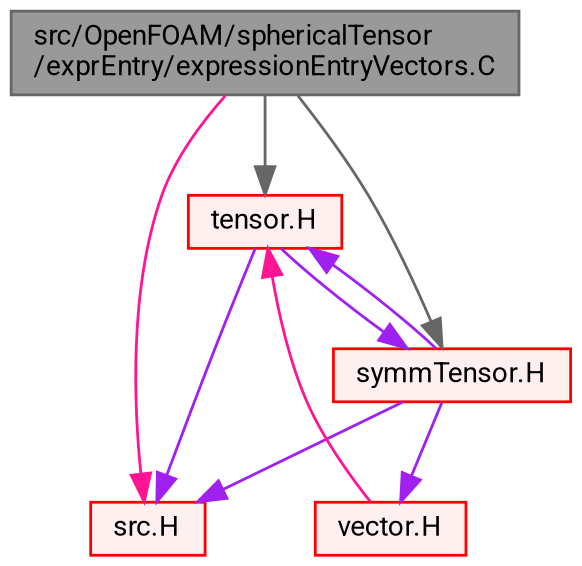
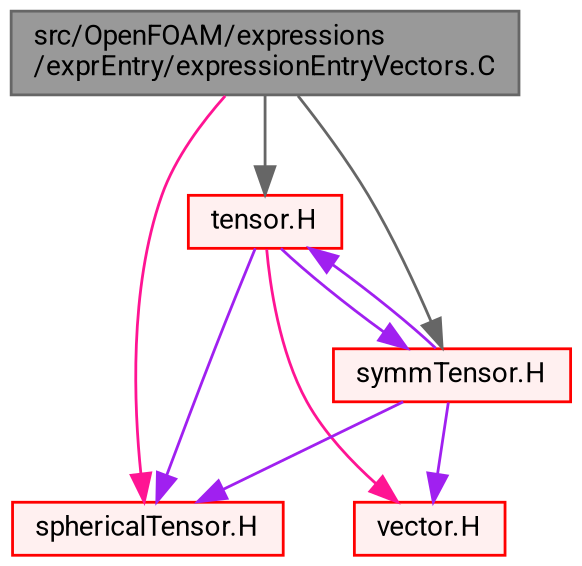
node "src/OpenFOAM/sphericalTensor /exprEntry/expressionEntryVectors.C": label "src/OpenFOAM/sphericalTensor /exprEntry/expressionEntryVectors.C" -> "src/OpenFOAM/expressions /exprEntry/expressionEntryVectors.C"
edge "vector.H" -> "tensor.H": reversed
node "src.H": label "src.H" -> "sphericalTensor.H"
